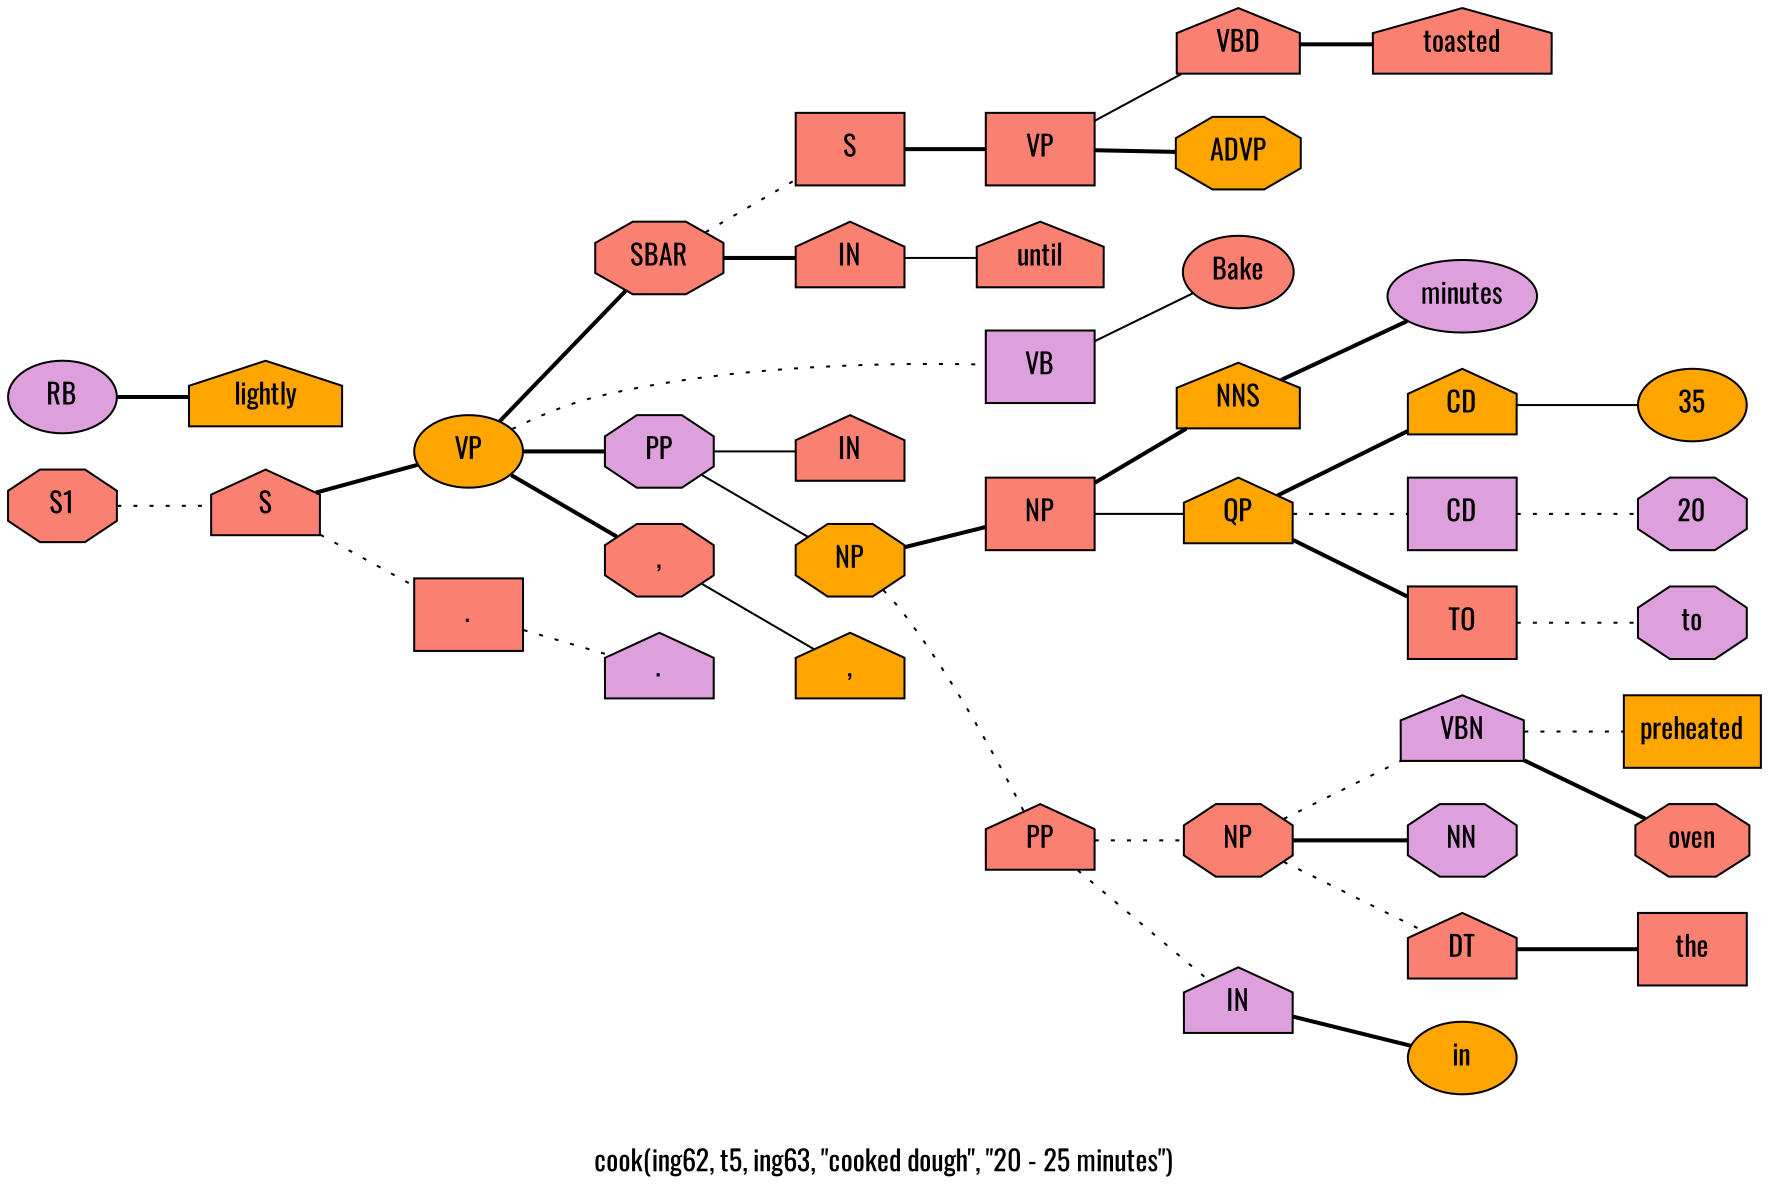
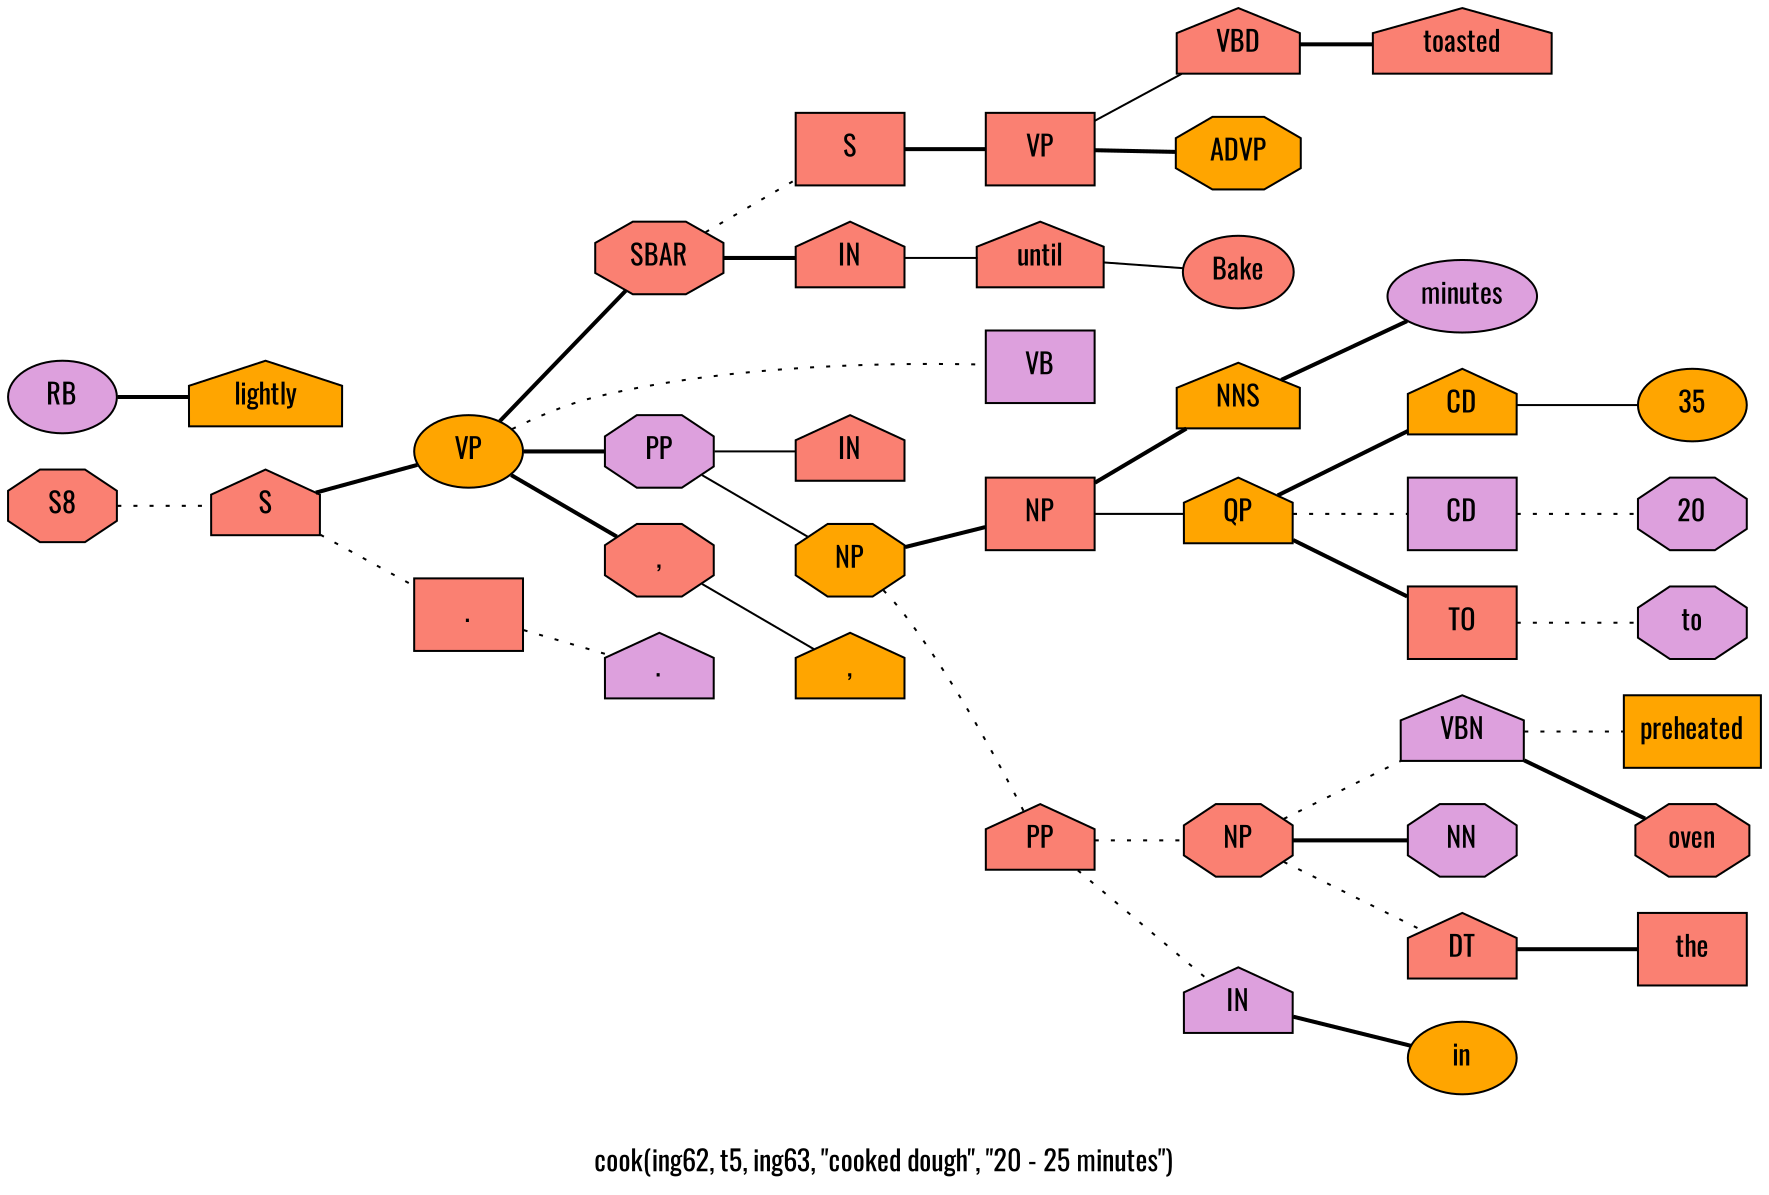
edge "Bake" -- "VB": now "Bake" -- "until"
node "S1": label "S1" -> "S8"
